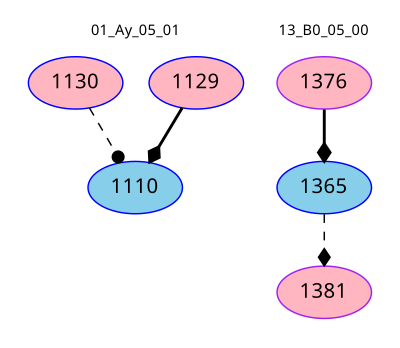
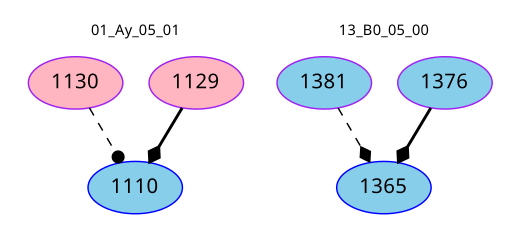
node "1130": color blue -> purple
node "1129": color blue -> purple
node "1376": fillcolor lightpink -> skyblue
edge "1365" -> "1381": reversed
node "1381": fillcolor lightpink -> skyblue
